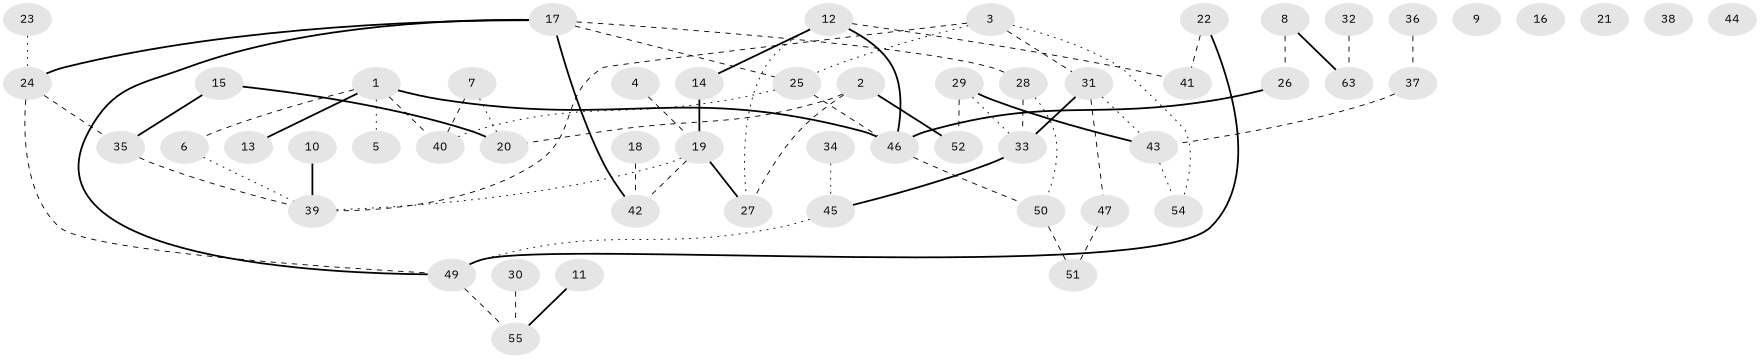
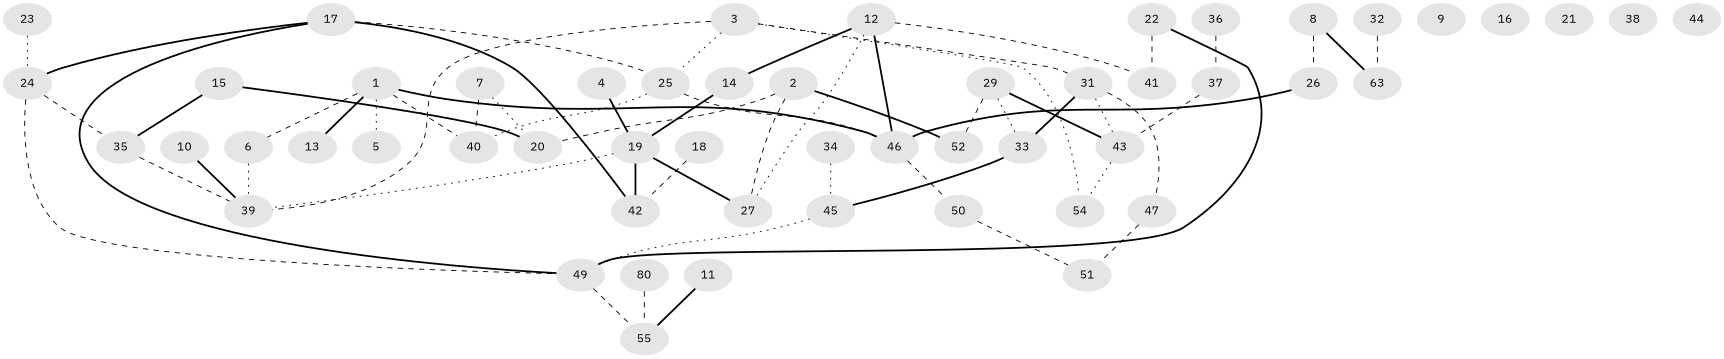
node "28": removed
edge "4" -- "19": style dashed -> bold
edge "19" -- "42": style dashed -> bold
node "30": label "30" -> "80"
